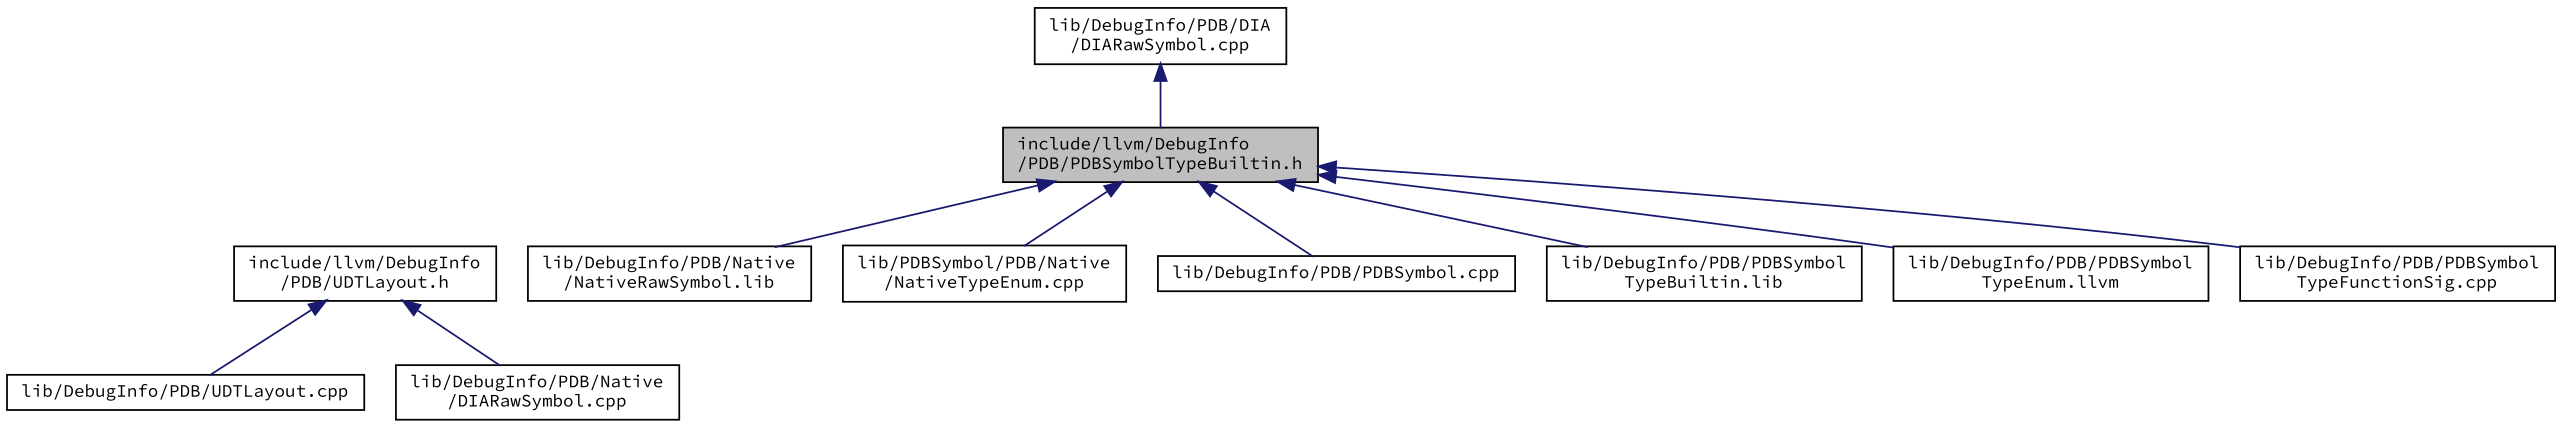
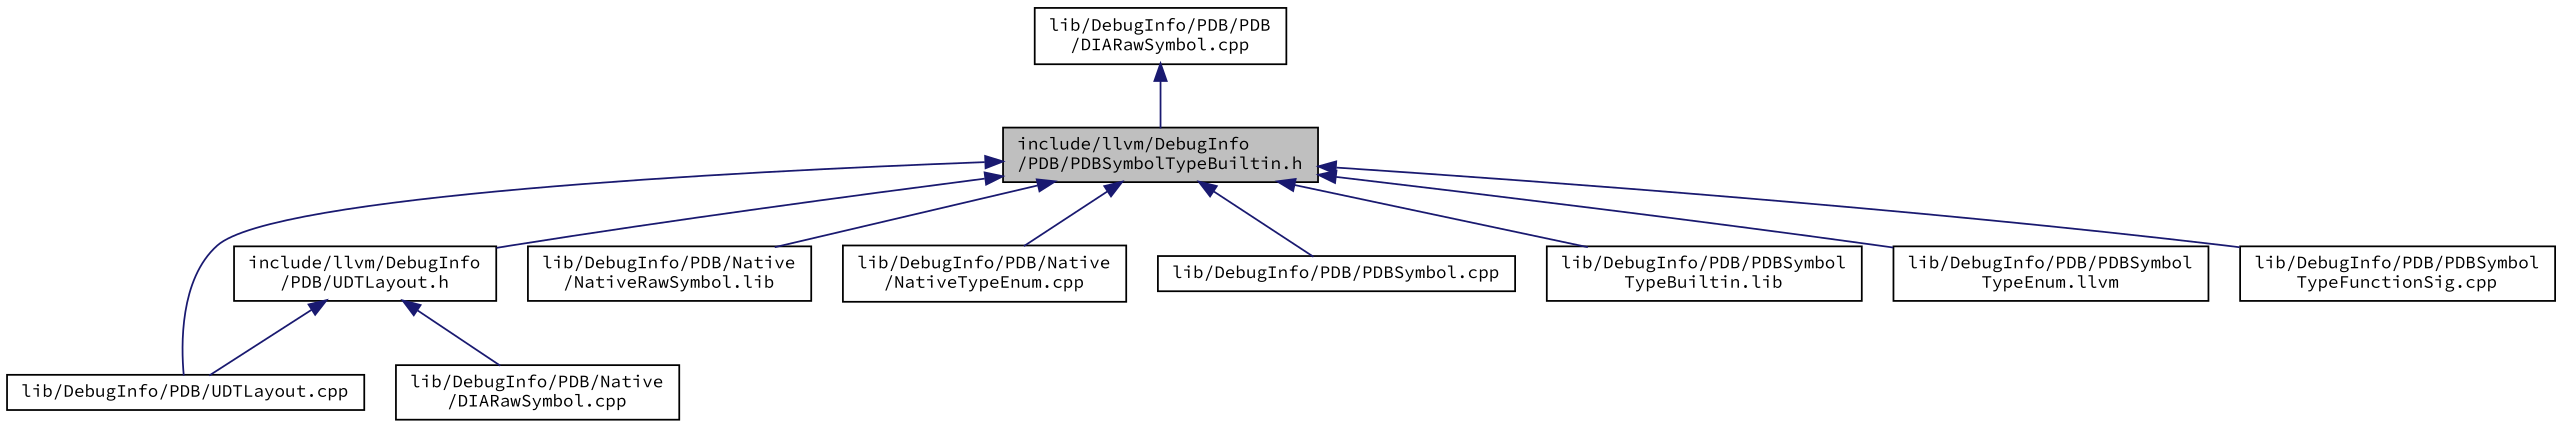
node "lib/DebugInfo/PDB/DIA /DIARawSymbol.cpp": label "lib/DebugInfo/PDB/DIA /DIARawSymbol.cpp" -> "lib/DebugInfo/PDB/PDB /DIARawSymbol.cpp"
edge "lib/DebugInfo/PDB/UDTLayout.cpp" -> "include/llvm/DebugInfo /PDB/PDBSymbolTypeBuiltin.h": added
edge "include/llvm/DebugInfo /PDB/UDTLayout.h" -> "include/llvm/DebugInfo /PDB/PDBSymbolTypeBuiltin.h": added
node "lib/PDBSymbol/PDB/Native /NativeTypeEnum.cpp": label "lib/PDBSymbol/PDB/Native /NativeTypeEnum.cpp" -> "lib/DebugInfo/PDB/Native /NativeTypeEnum.cpp"
